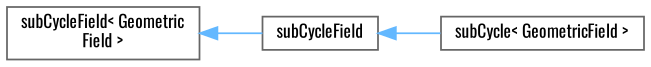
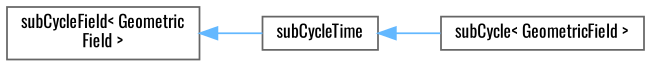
node "subCycleField": label "subCycleField" -> "subCycleTime"
